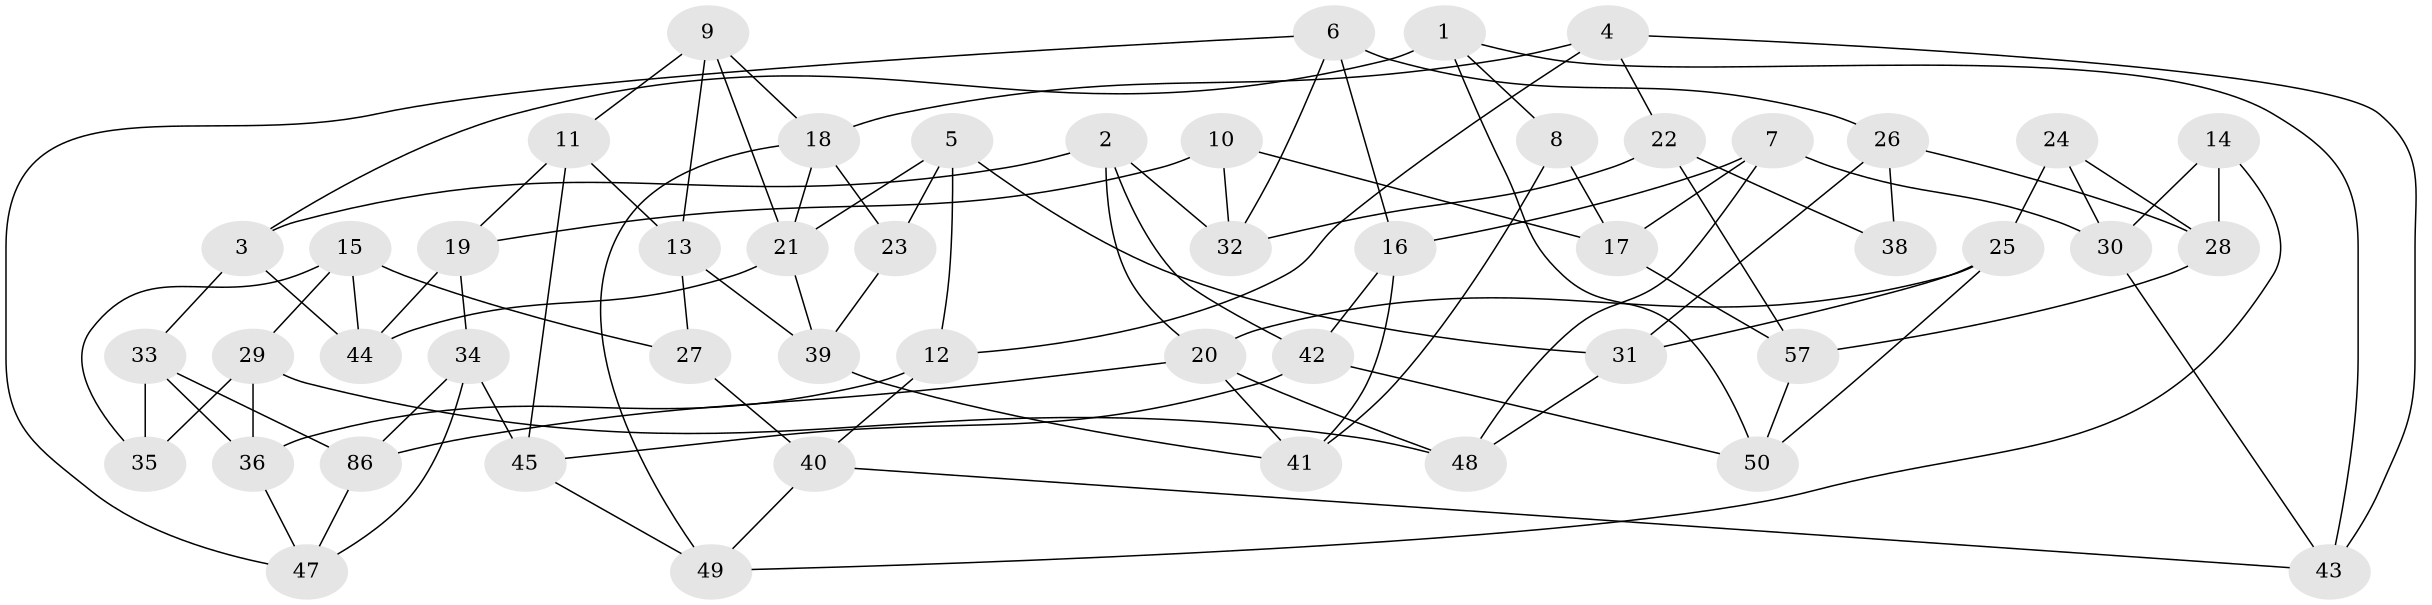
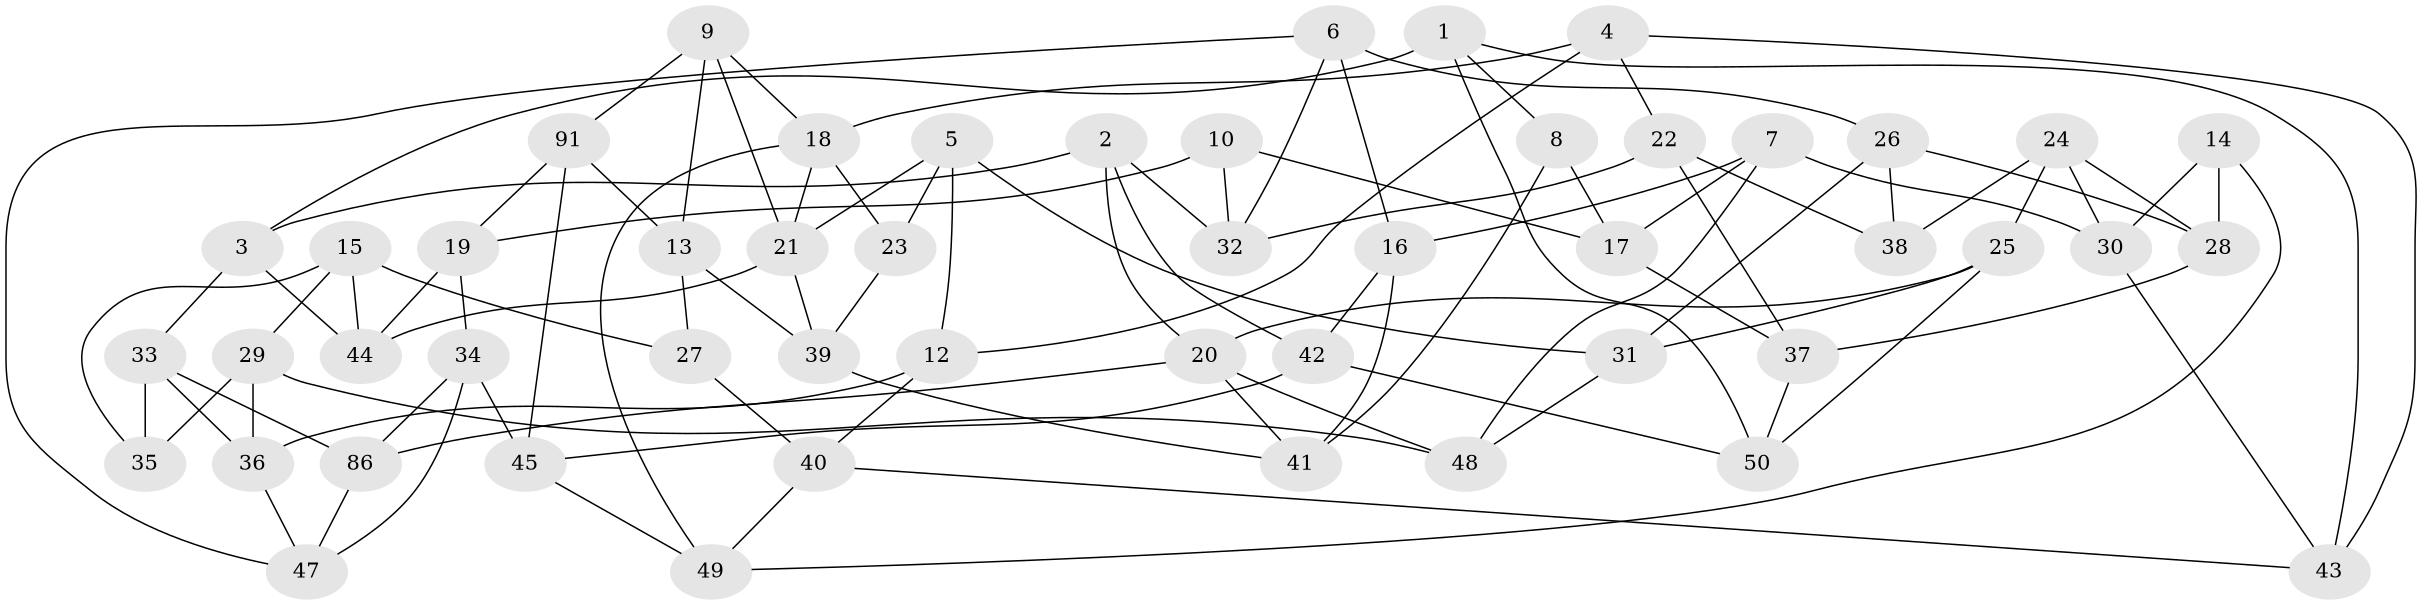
node "11": label "11" -> "91"
edge "24" -- "38": added
node "57": label "57" -> "37"
